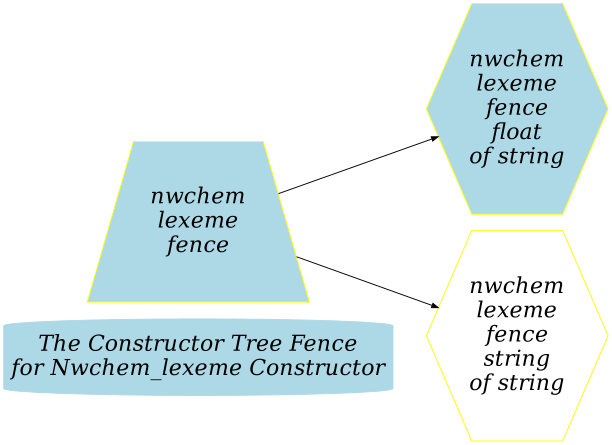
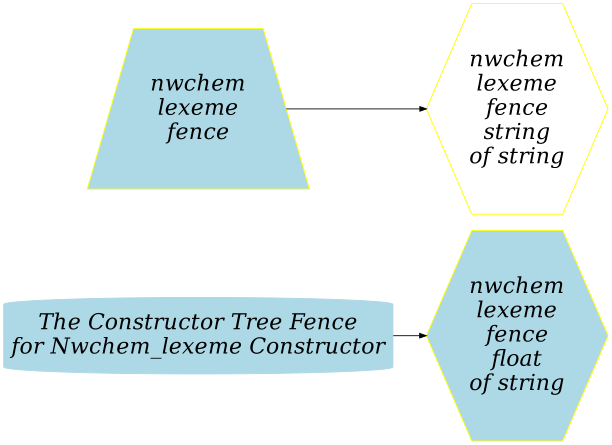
edge "nwchem lexeme fence float of string" -- "nwchem lexeme fence": now "nwchem lexeme fence float of string" -- "The Constructor Tree Fence for Nwchem_lexeme Constructor"
